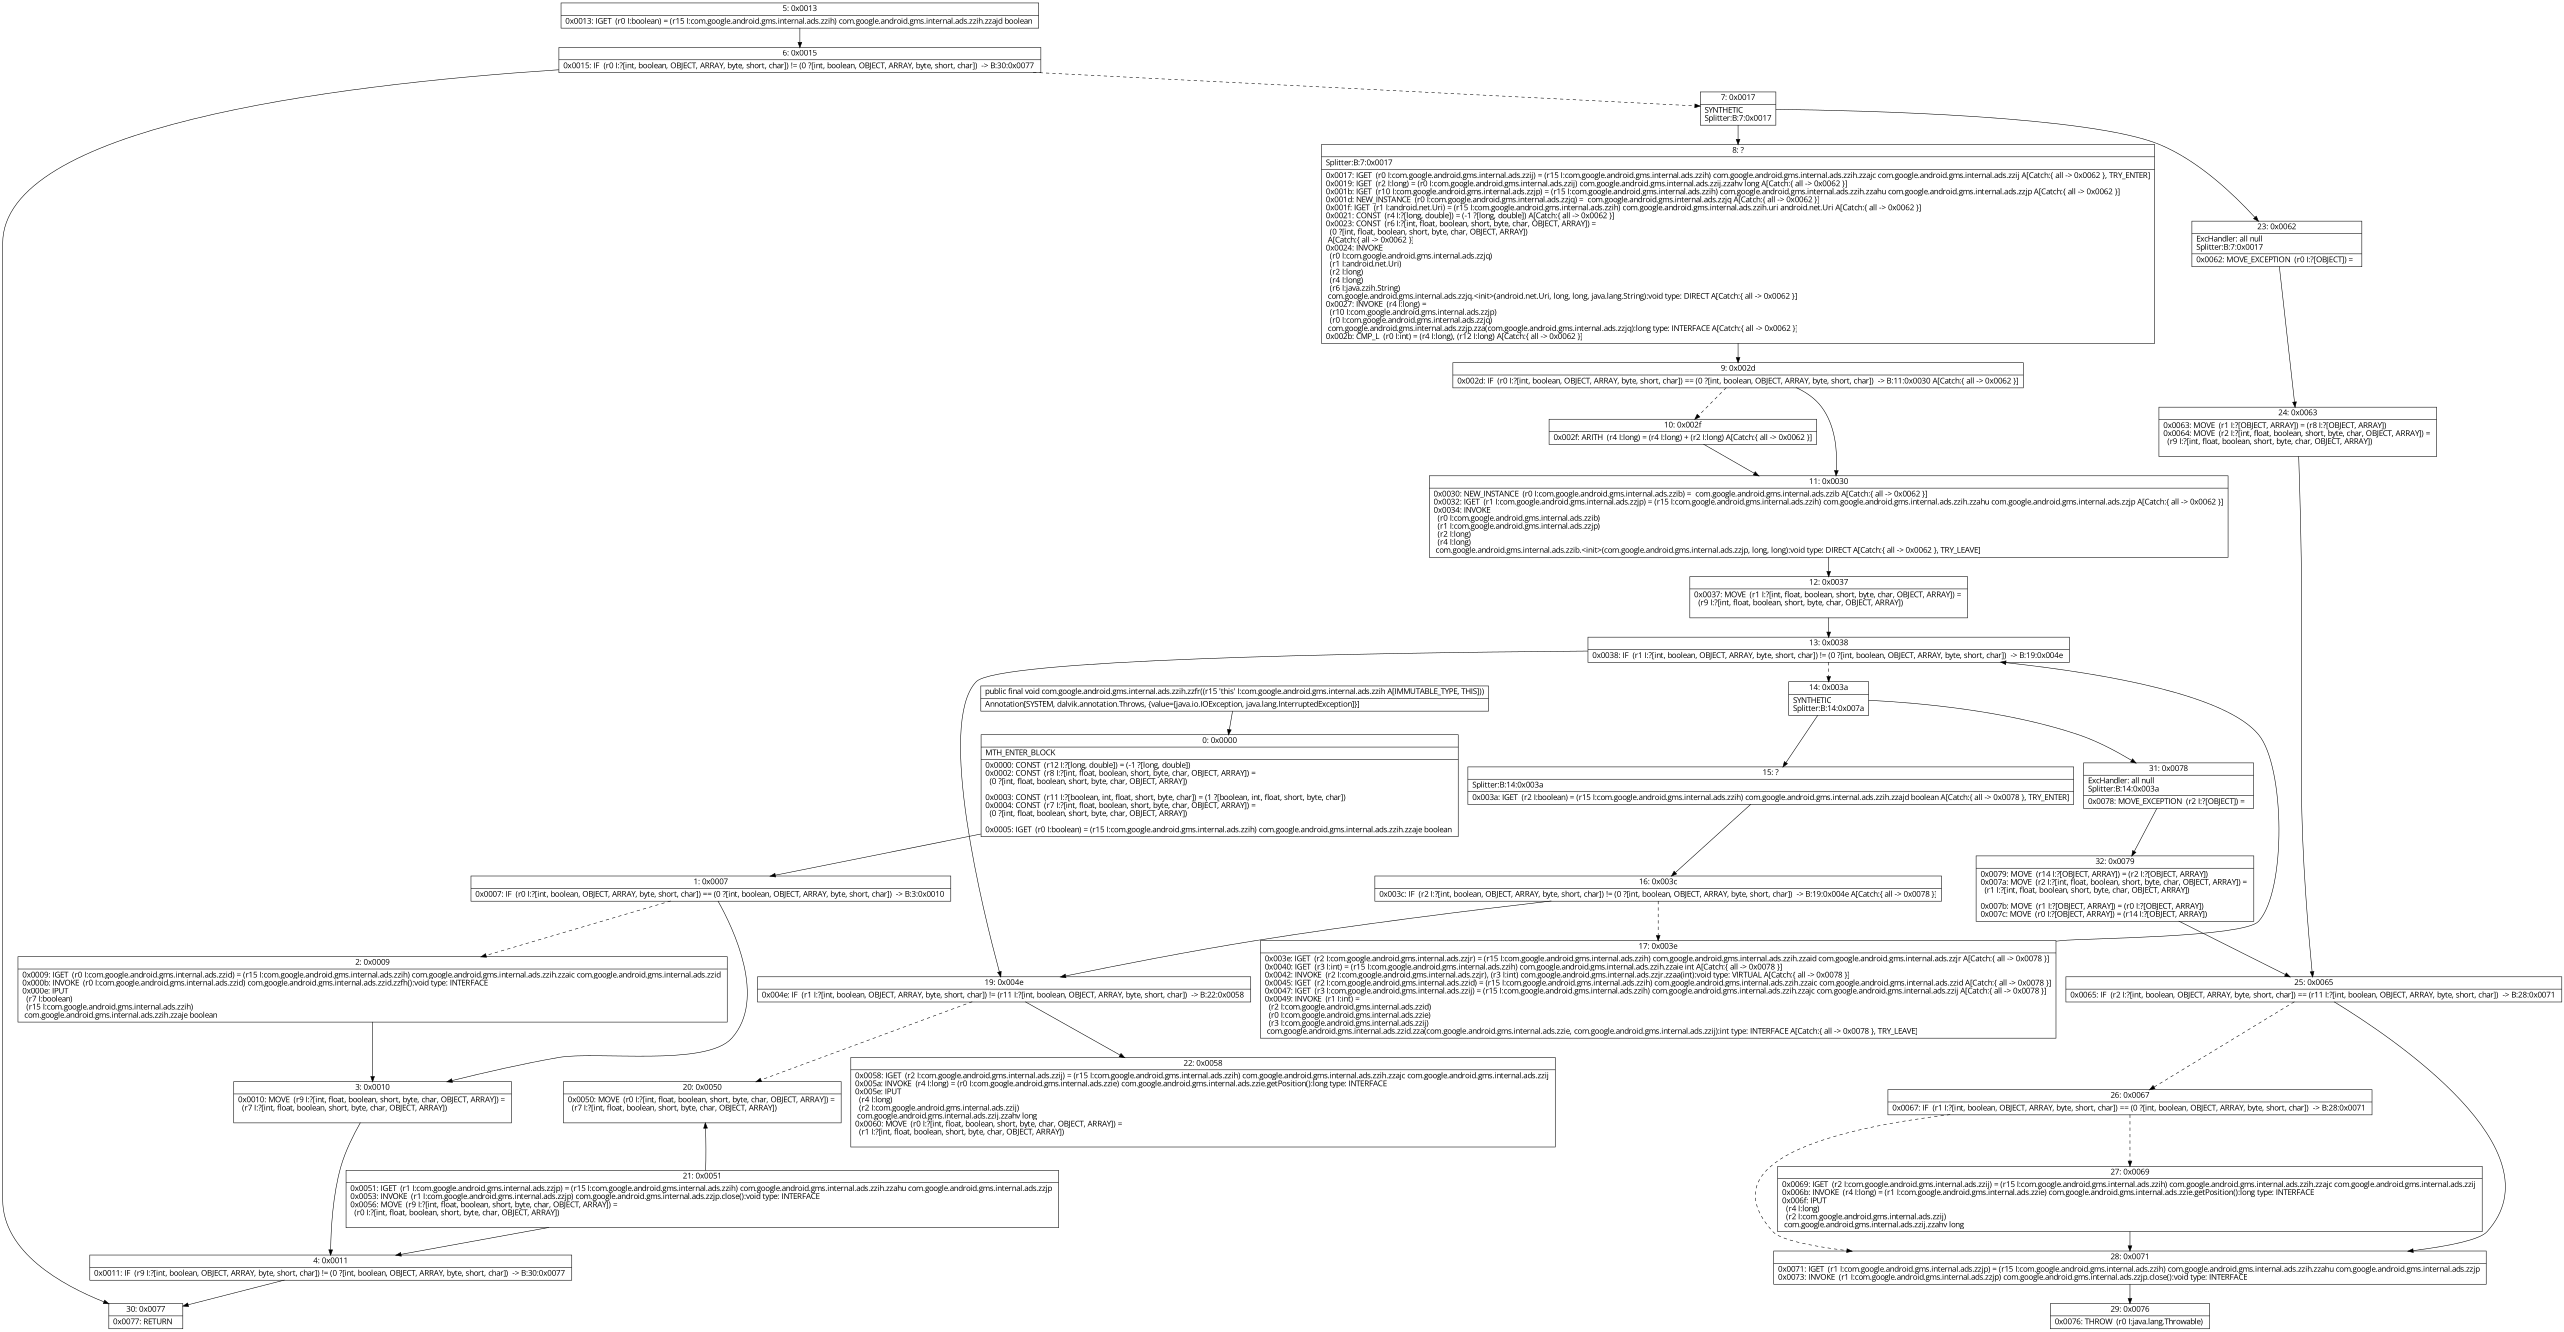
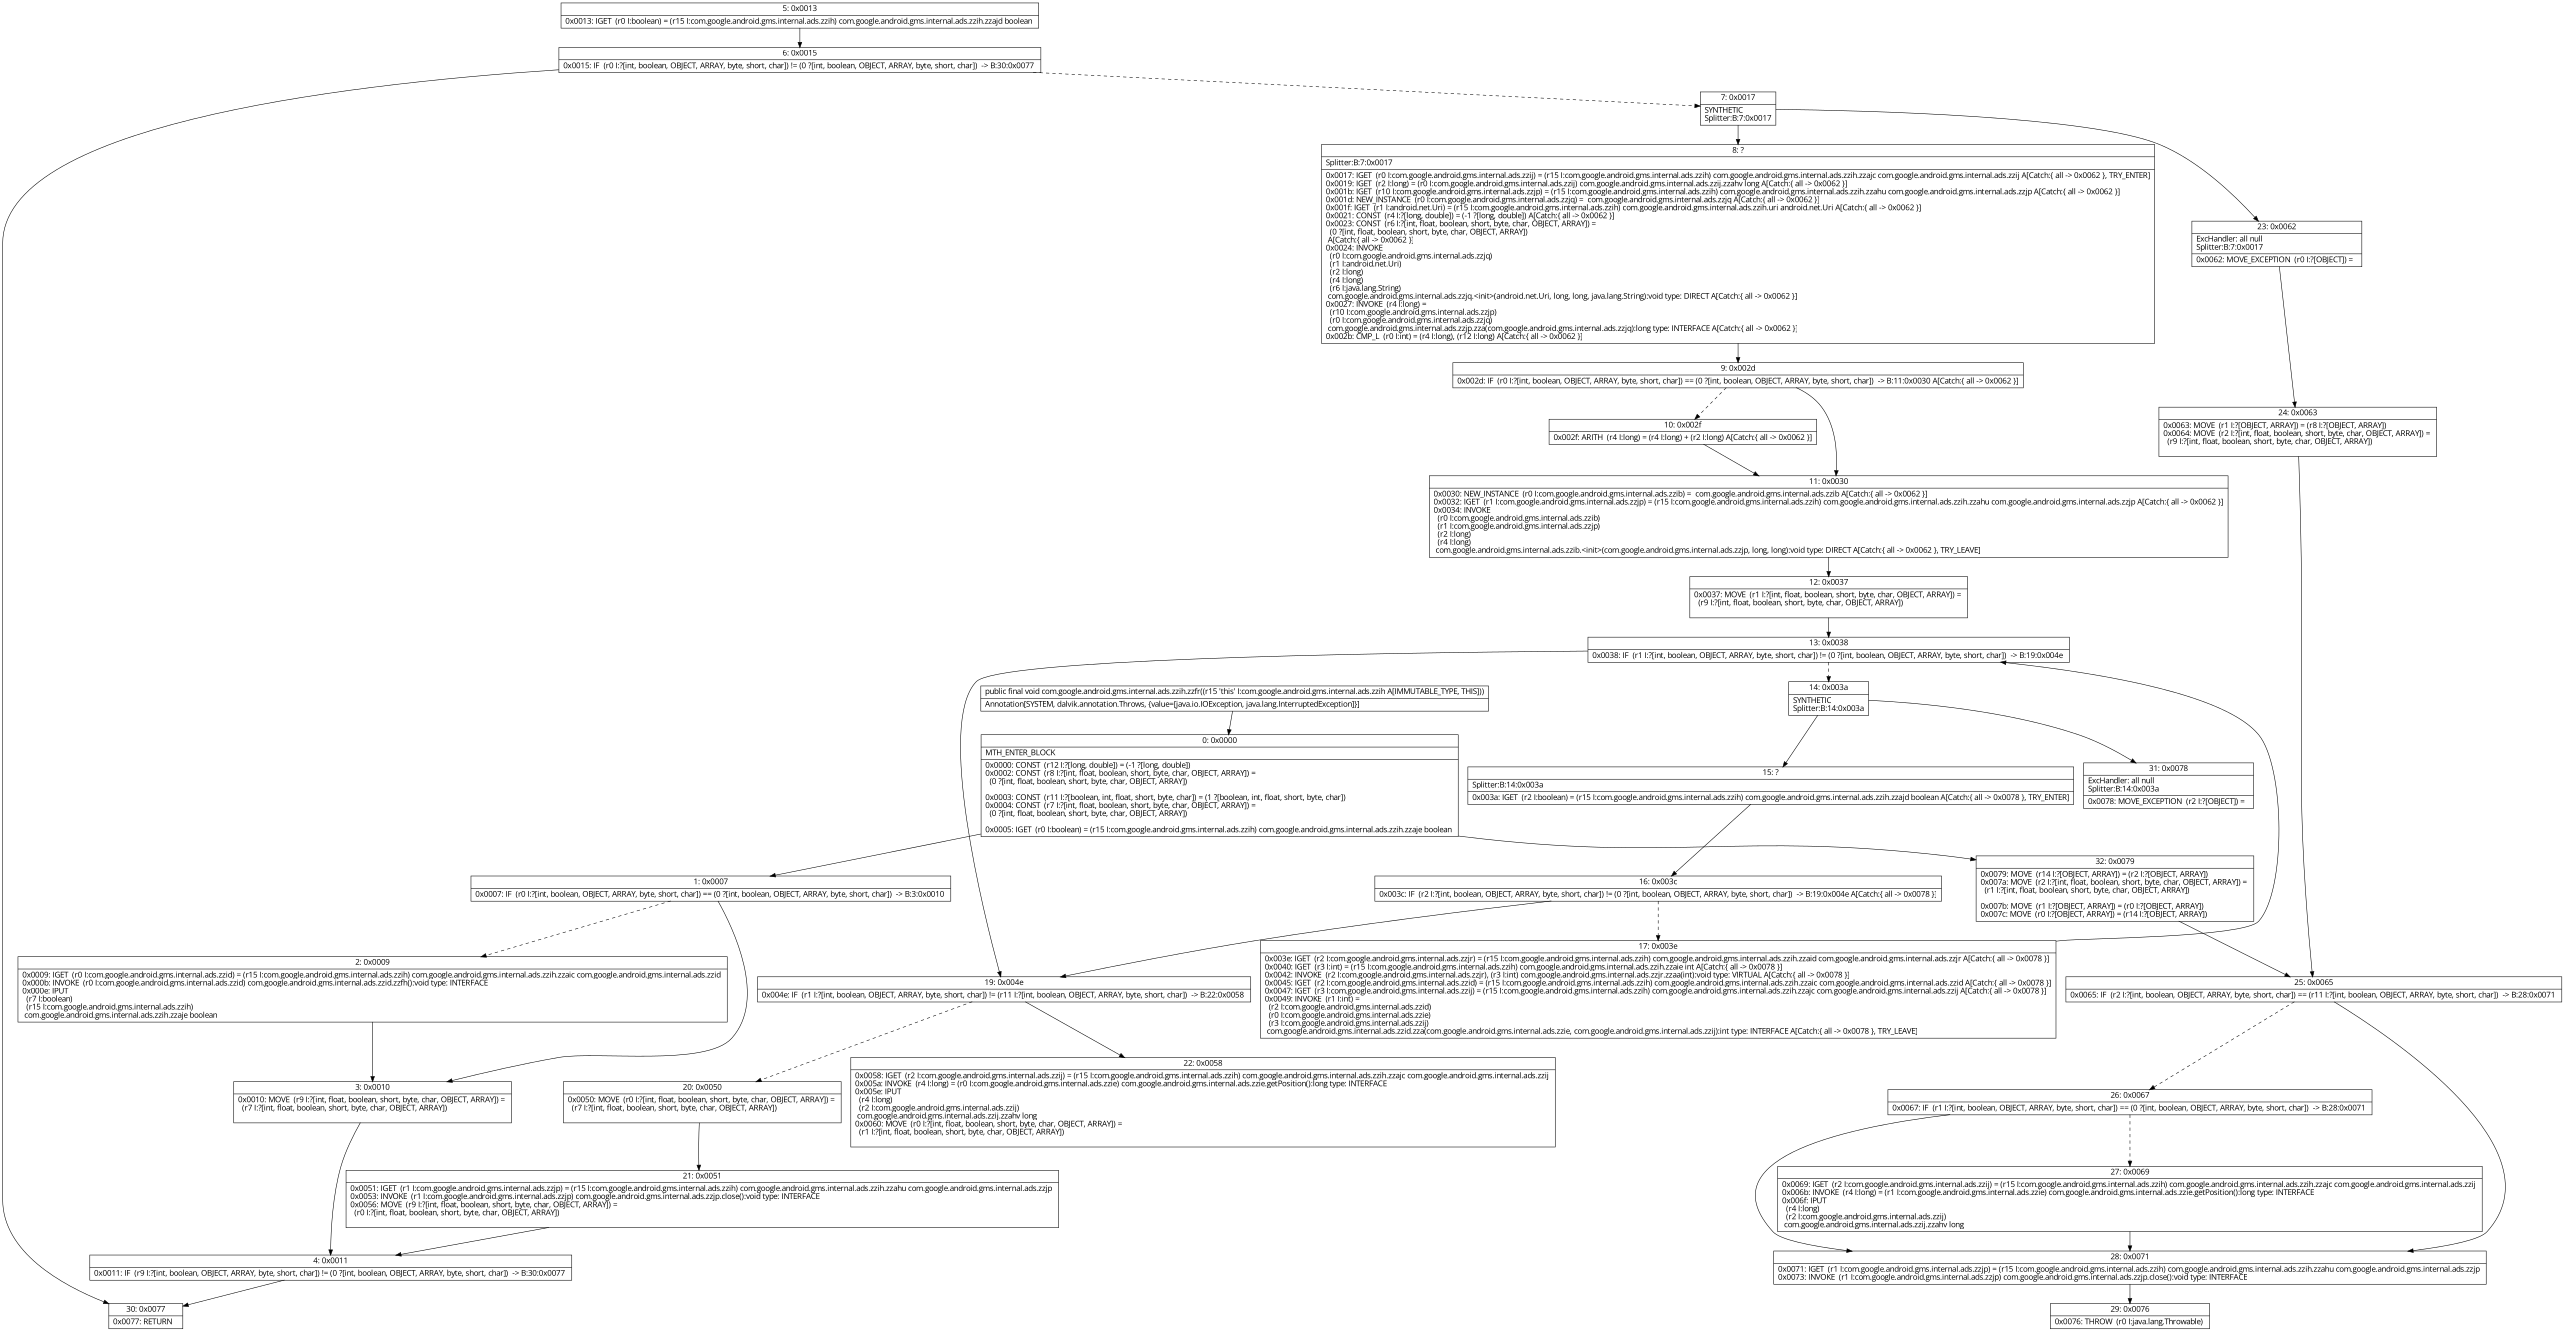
node "8: ?": text "(r6 I:java.zzih.String)" -> "(r6 I:java.lang.String)"
node "14: 0x003a": text "Splitter:B:14:0x007a" -> "Splitter:B:14:0x003a"
edge "31: 0x0078" -> "32: 0x0079": now "0: 0x0000" -> "32: 0x0079"
edge "21: 0x0051" -> "20: 0x0050": reversed
edge "26: 0x0067" -> "28: 0x0071": style dashed -> solid
